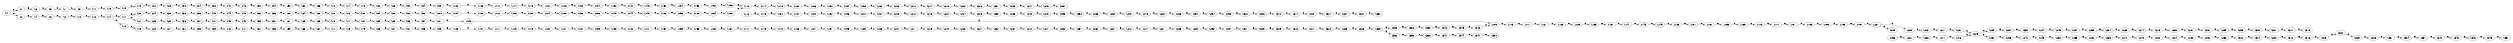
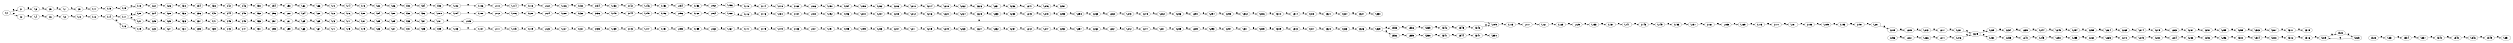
edge "S168" -> "S170": now "S168" -> "S172"
edge "S201" -> "S209": now "S205" -> "S209"
edge "S325" -> "S328": now "S325" -> "S319"
